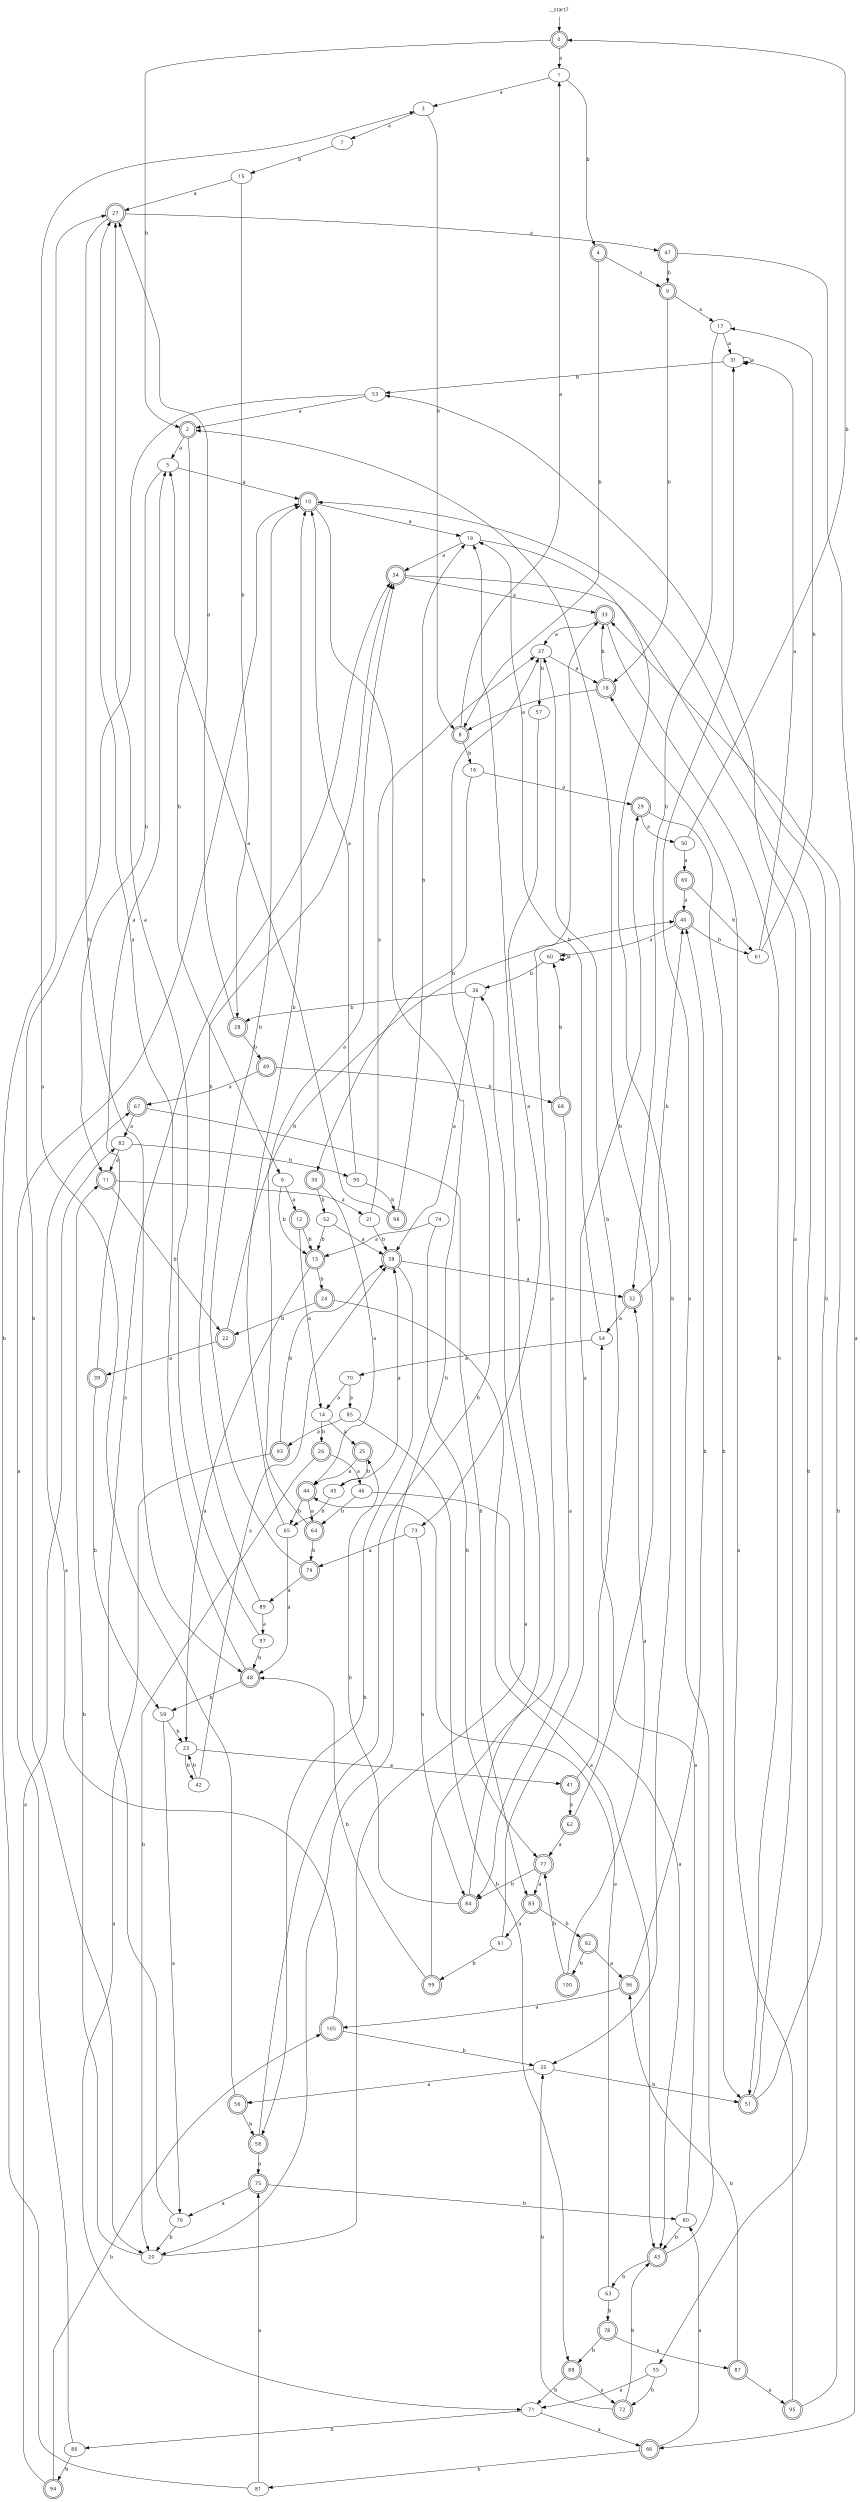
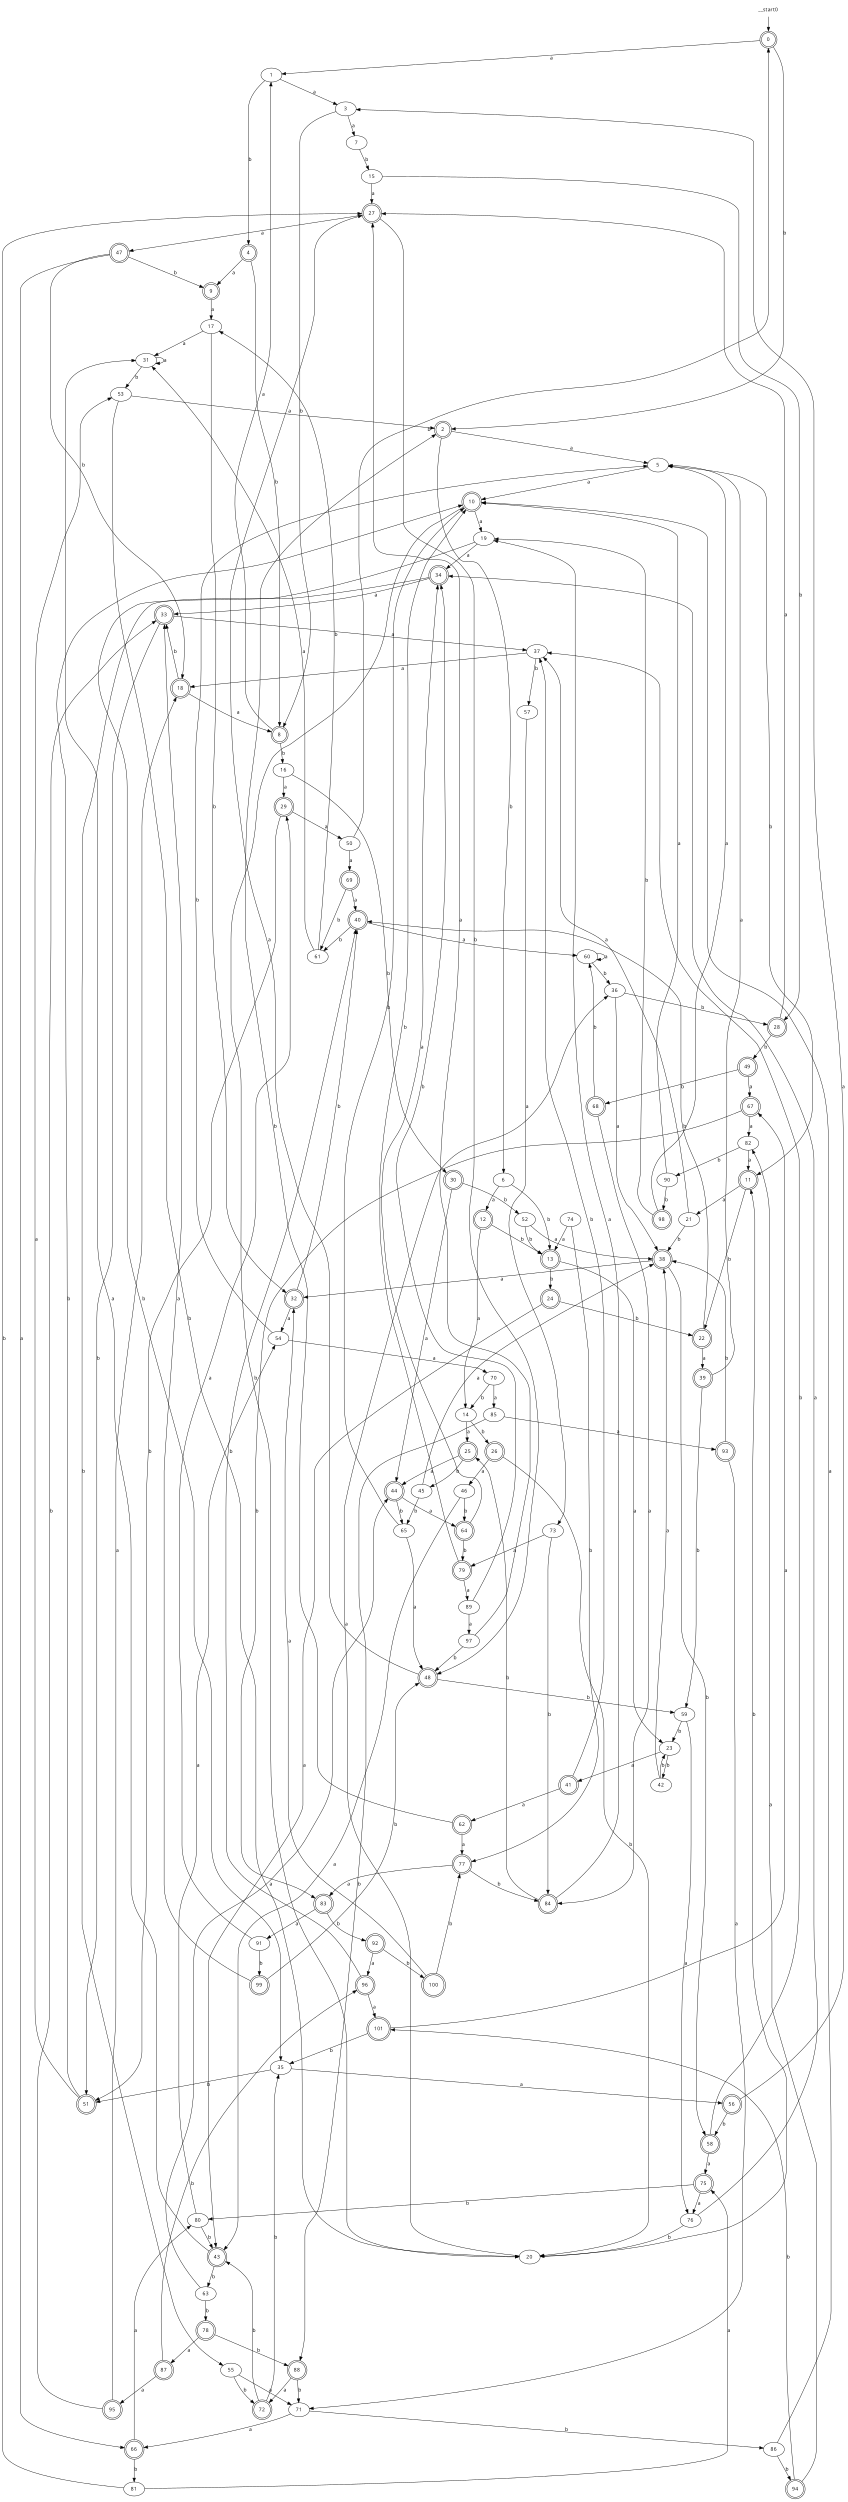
node "__start7": label "__start7" -> "__start0"
edge "9" -> "18": now "47" -> "18"
edge "54" -> "19": now "54" -> "5"
edge "70" -> "14": label "a" -> "b"
node "105": label "105" -> "101"
